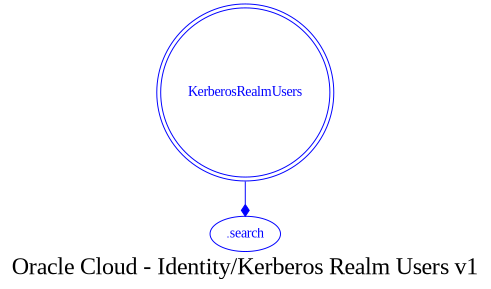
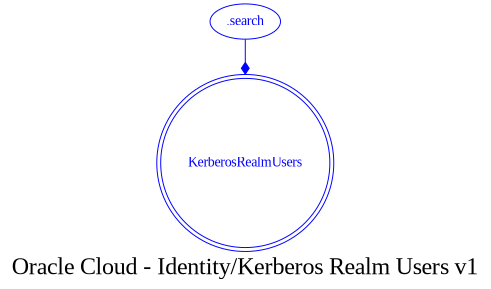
edge "KerberosRealmUsers" -> ".search": reversed
